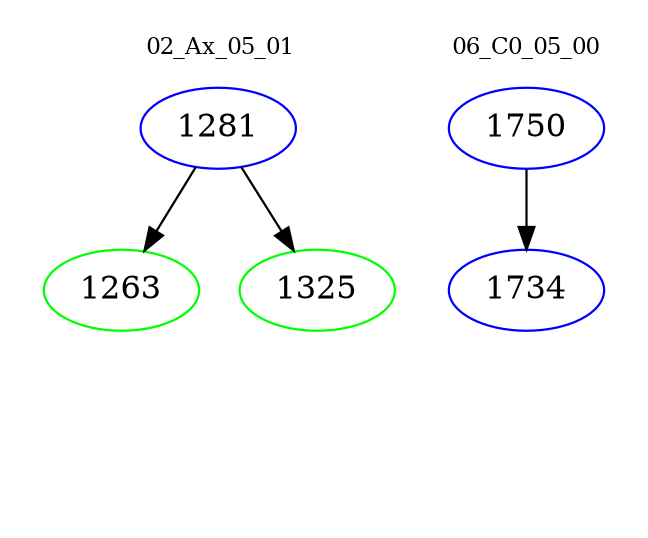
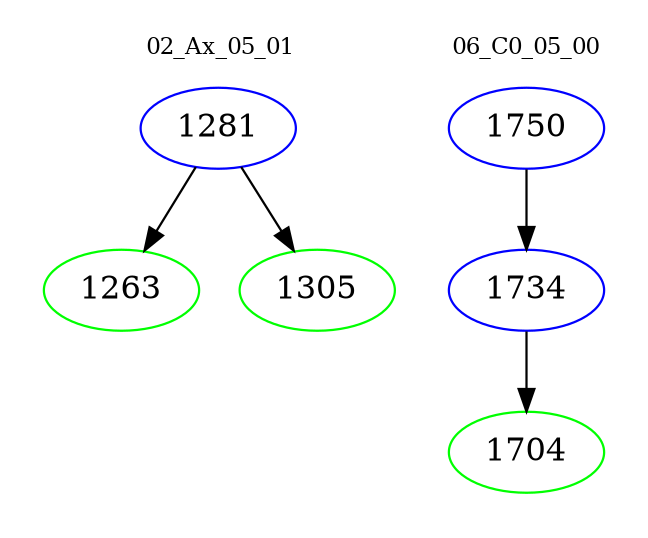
node "1325": label "1325" -> "1305"
node "1704": added
